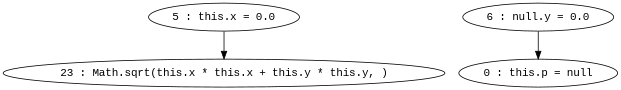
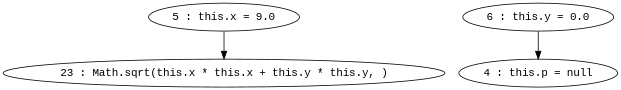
node "5 : this.x = 0.0": label "5 : this.x = 0.0" -> "5 : this.x = 9.0"
node "6 : null.y = 0.0": label "6 : null.y = 0.0" -> "6 : this.y = 0.0"
node "0 : this.p = null": label "0 : this.p = null" -> "4 : this.p = null"
